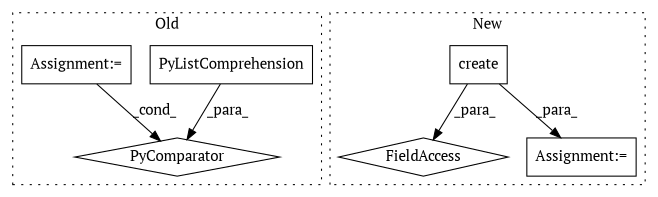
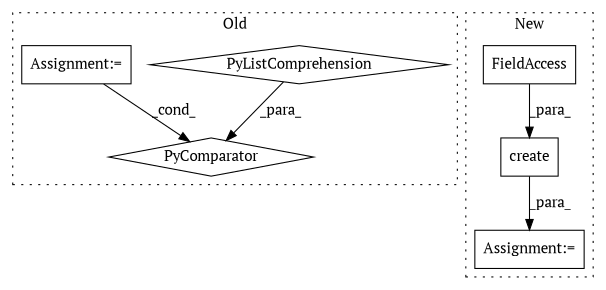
node "PyListComprehension": shape box -> diamond
edge "create" -> "FieldAccess": reversed
node "FieldAccess": shape diamond -> box
